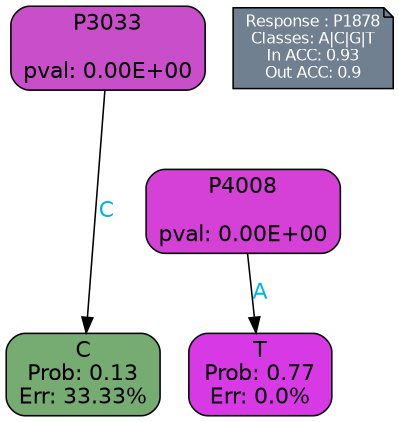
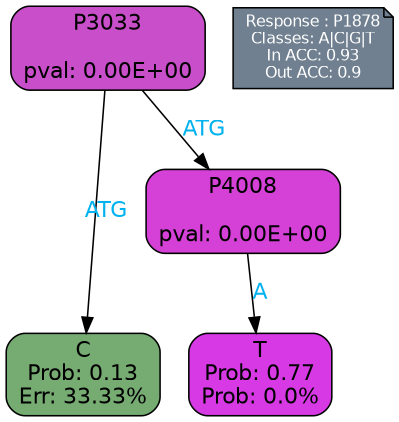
edge "P3033 pval: 0.00E+00" -> "P4008 pval: 0.00E+00": added, label "ATG"
edge "P3033 pval: 0.00E+00" -> "C Prob: 0.13 Err: 33.33%": label "C" -> "ATG"
node "T Prob: 0.77 Err: 0.0%": label "T Prob: 0.77 Err: 0.0%" -> "T Prob: 0.77 Prob: 0.0%"
